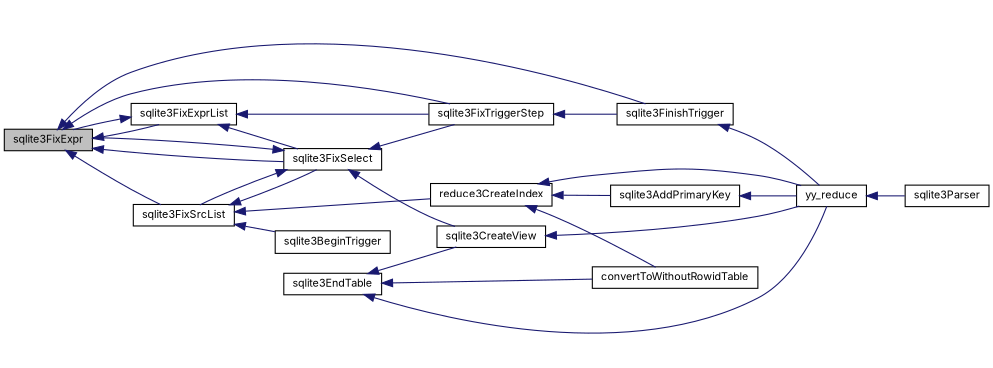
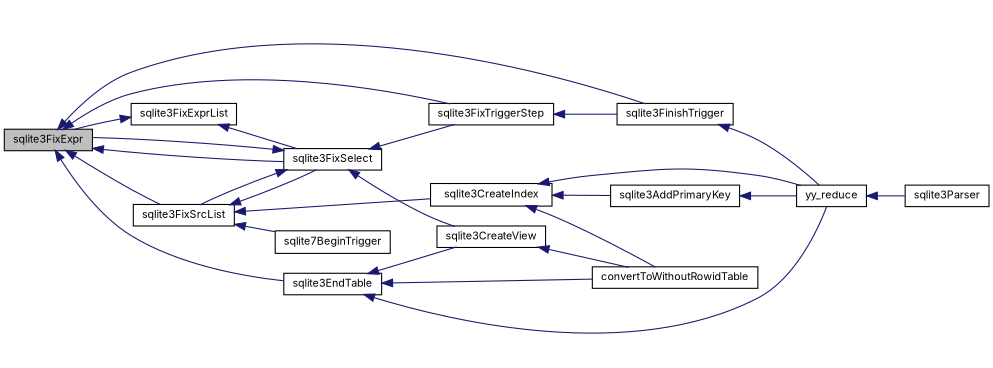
edge "sqlite3FixTriggerStep" -> "sqlite3FixExprList": removed
edge "sqlite3FixExprList" -> "sqlite3FixExpr": now "sqlite3EndTable" -> "sqlite3FixExpr"
node "reduce3CreateIndex": label "reduce3CreateIndex" -> "sqlite3CreateIndex"
edge "yy_reduce" -> "sqlite3CreateView": now "convertToWithoutRowidTable" -> "sqlite3CreateView"
node "sqlite3BeginTrigger": label "sqlite3BeginTrigger" -> "sqlite7BeginTrigger"
